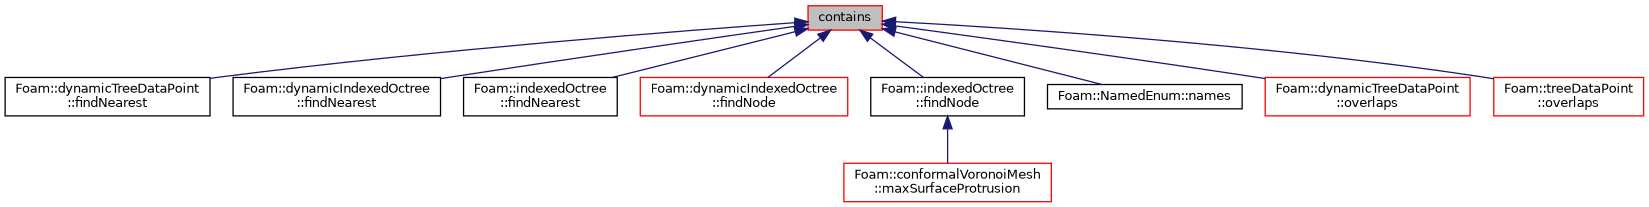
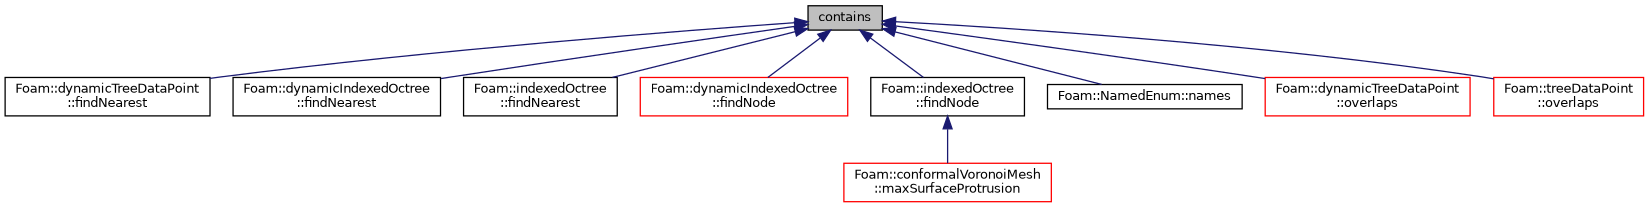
node "contains": color red -> black
